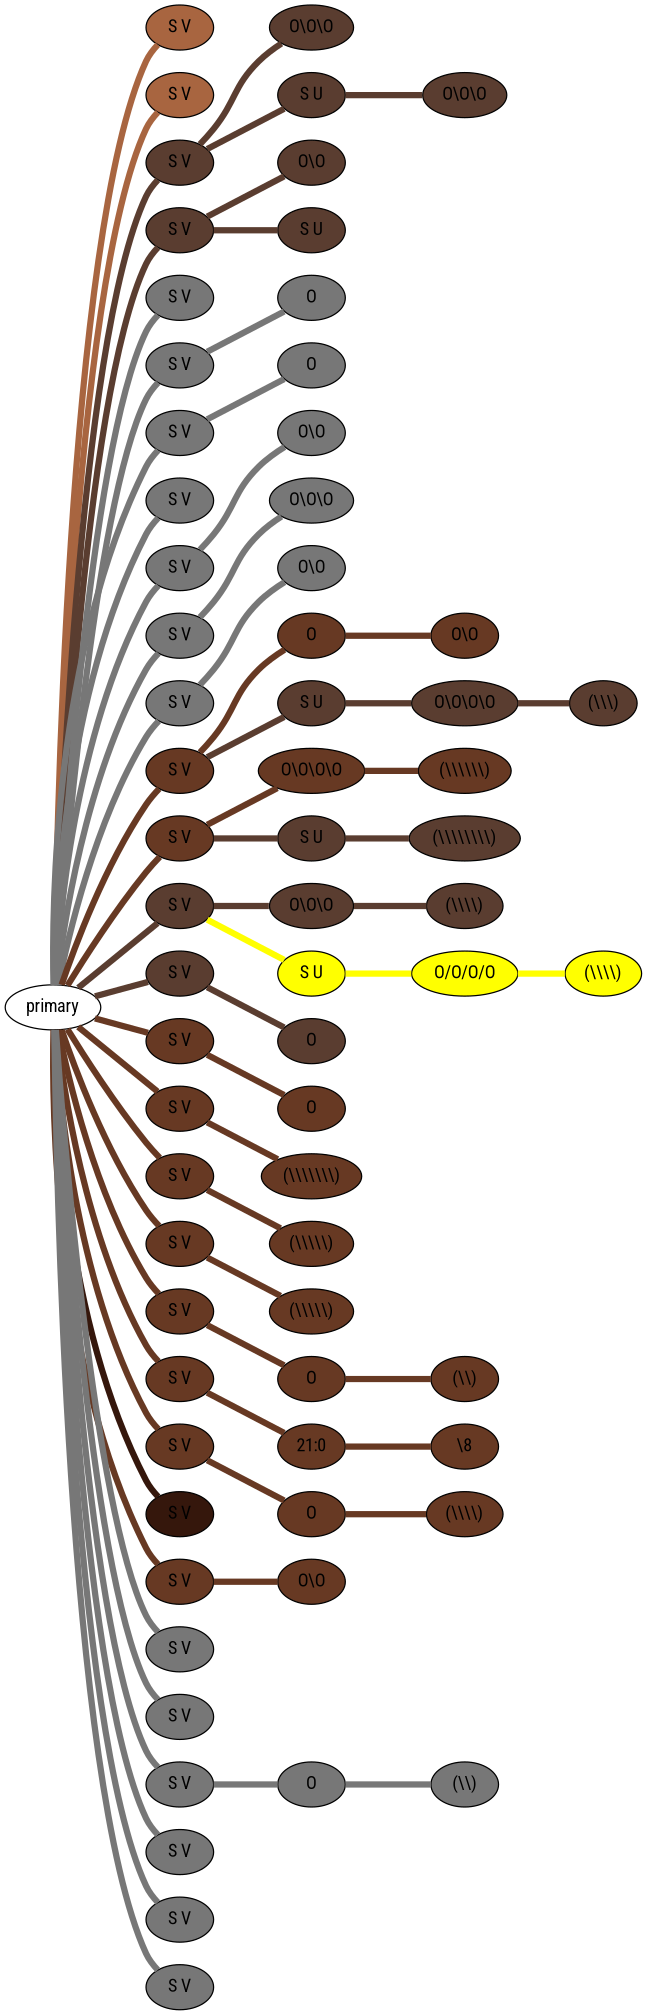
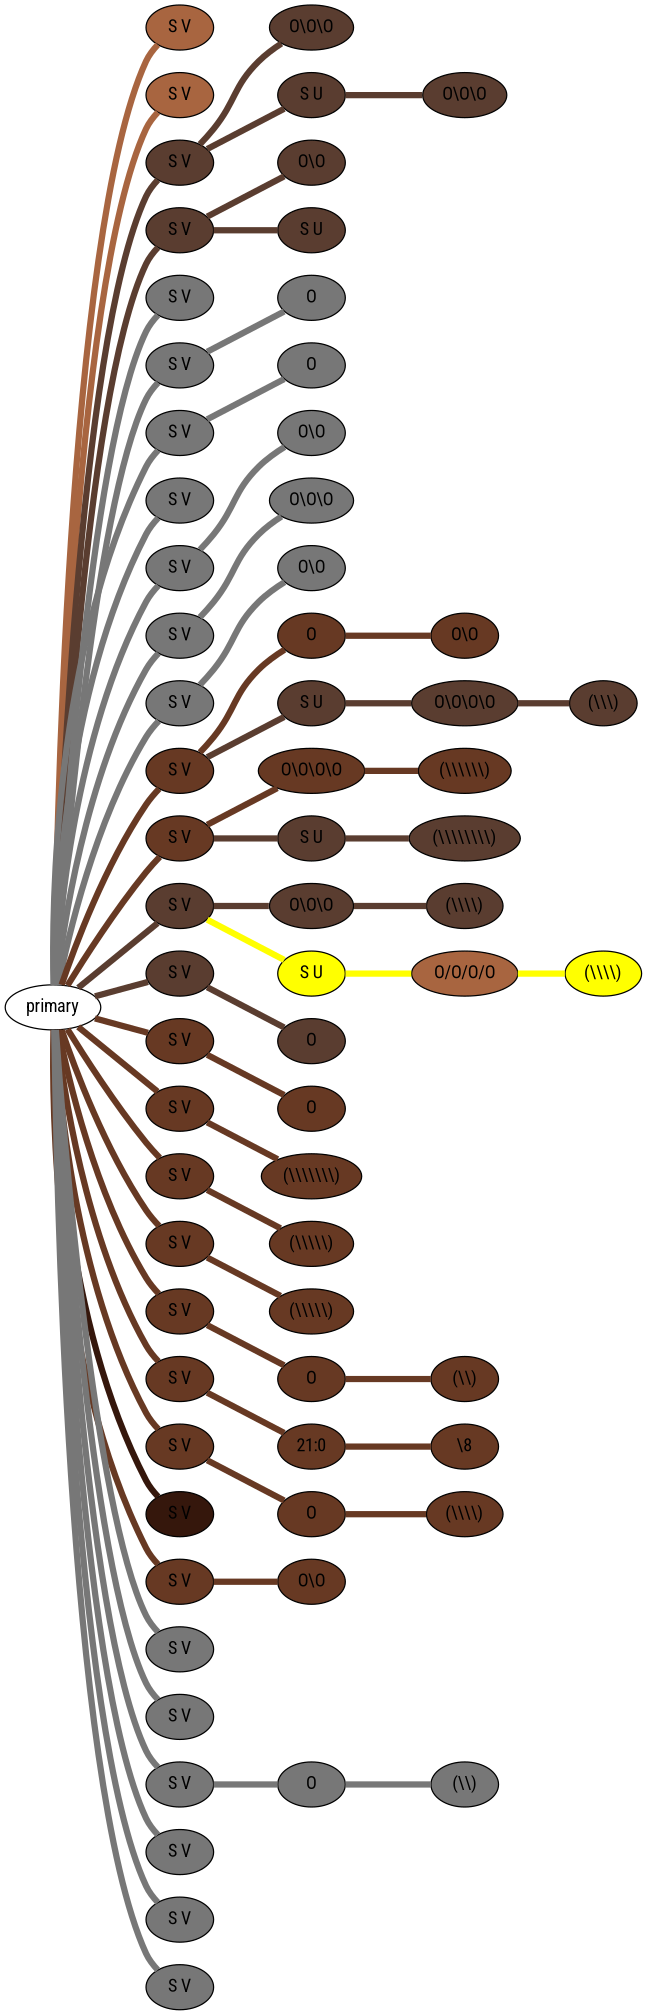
node "O/O/O/O": fillcolor yellow -> #a86540
